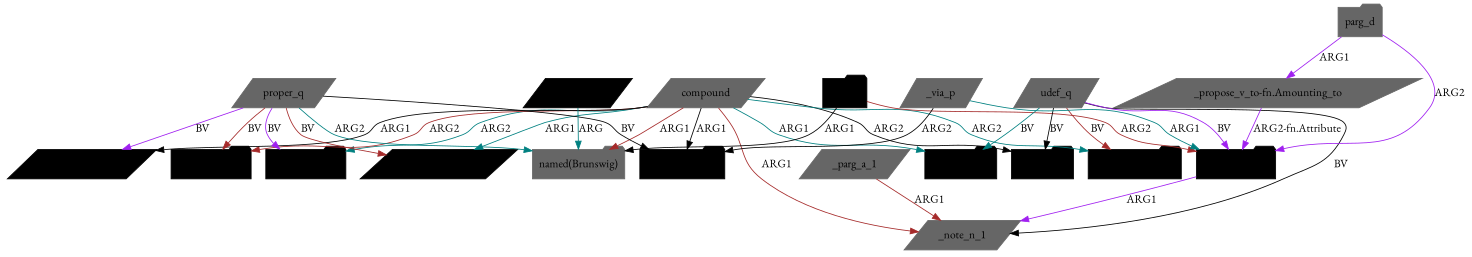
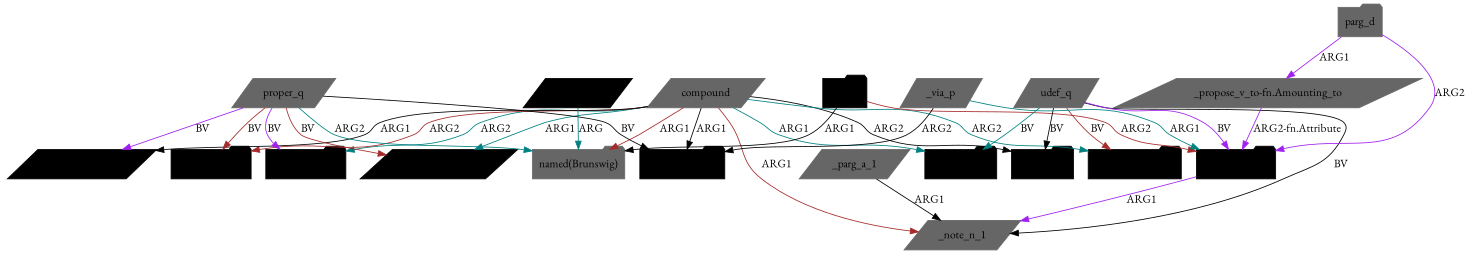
edge "_parg_a_1" -> "_note_n_1": color brown -> black
